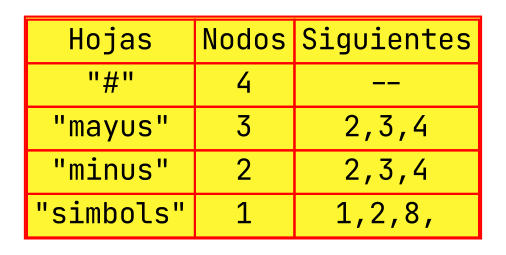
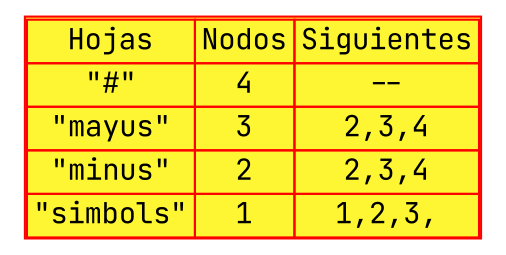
node "Hojas": text "1,2,8," -> "1,2,3,"
